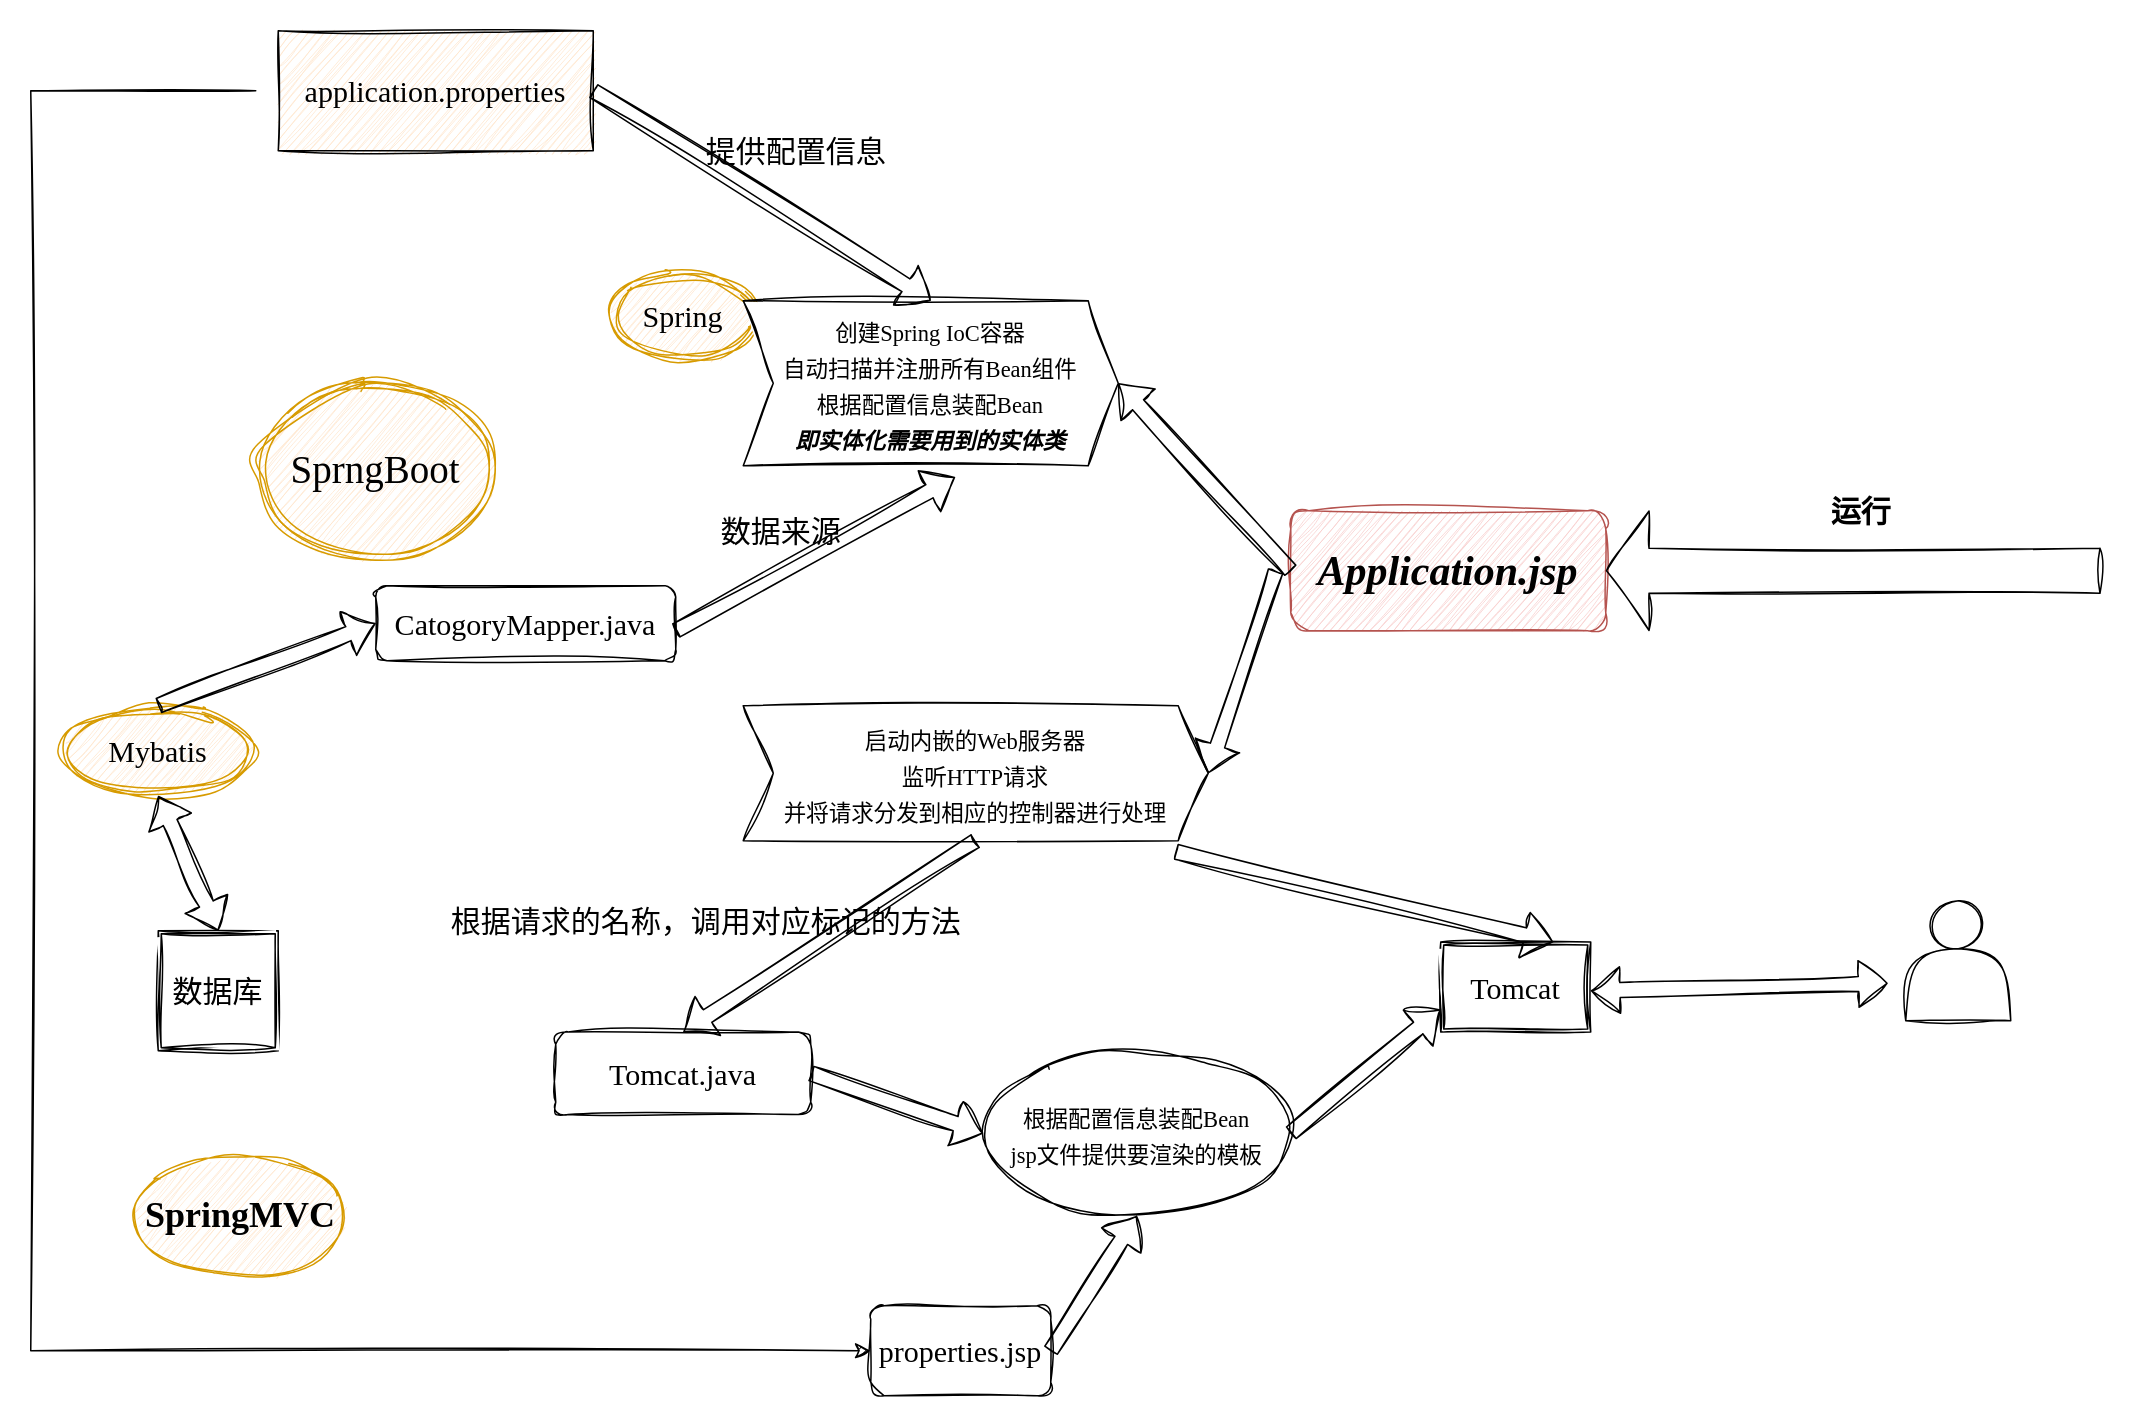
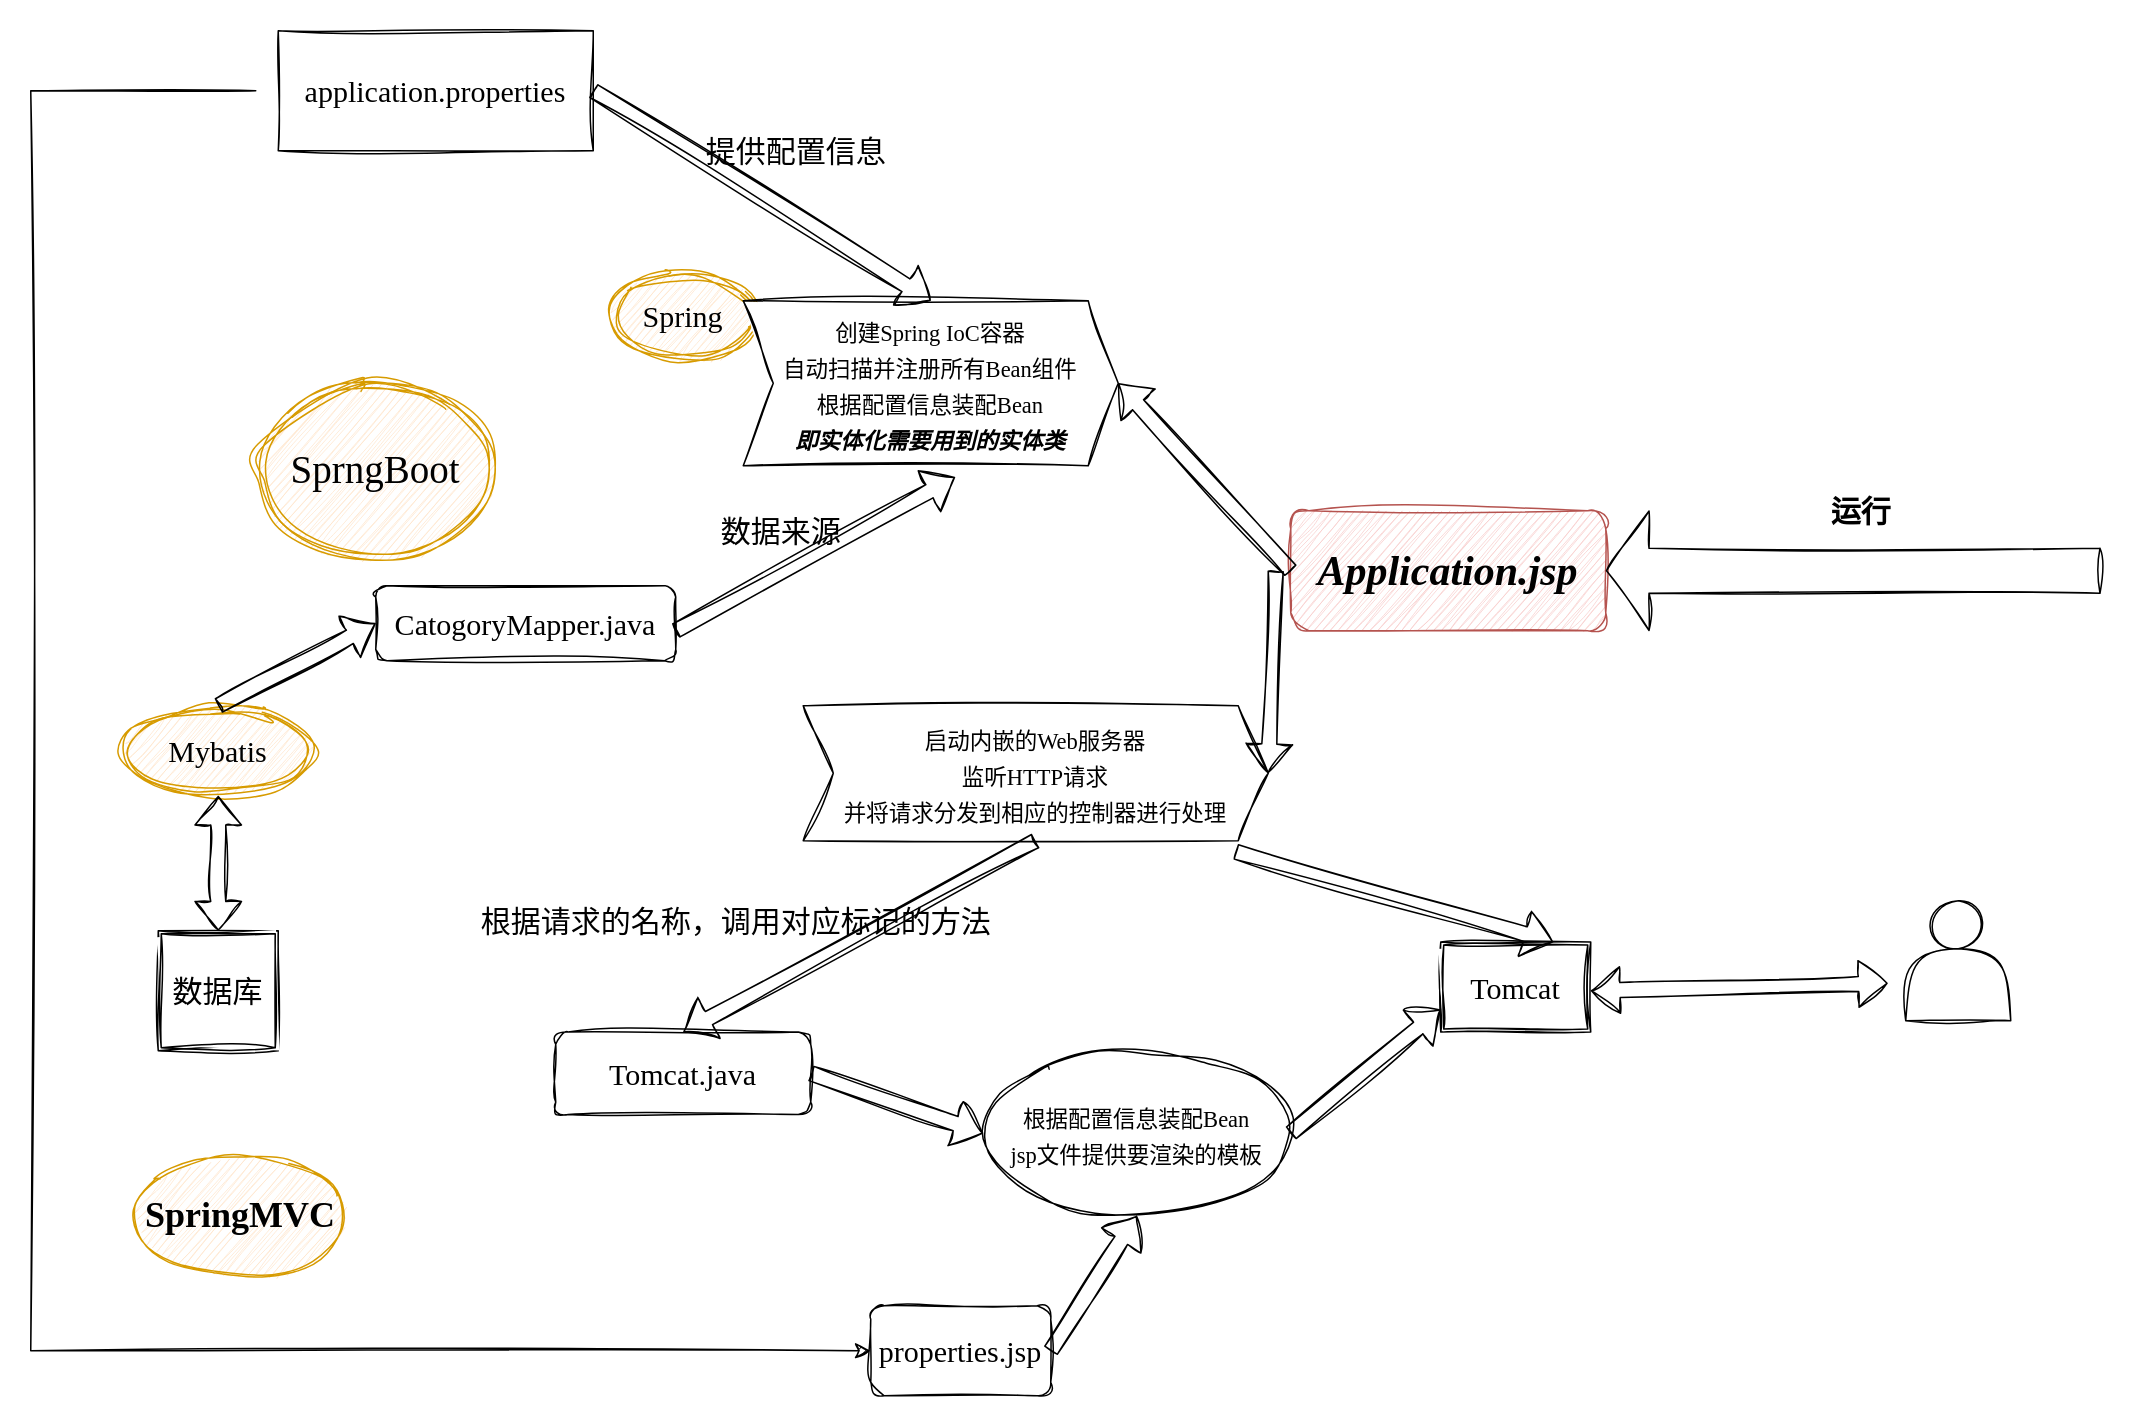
node "application.properties": fillcolor #ffe6cc -> #ffffff
node "Mybatis": moved (158, 751) -> (218, 751)
node "启动内嵌的Web服务器 监听HTTP请求 并将请求分发到相应的控制器进行处理": moved (976, 773) -> (1036, 773)
node "根据请求的名称，调用对应标记的方法": moved (706, 920) -> (736, 920)
